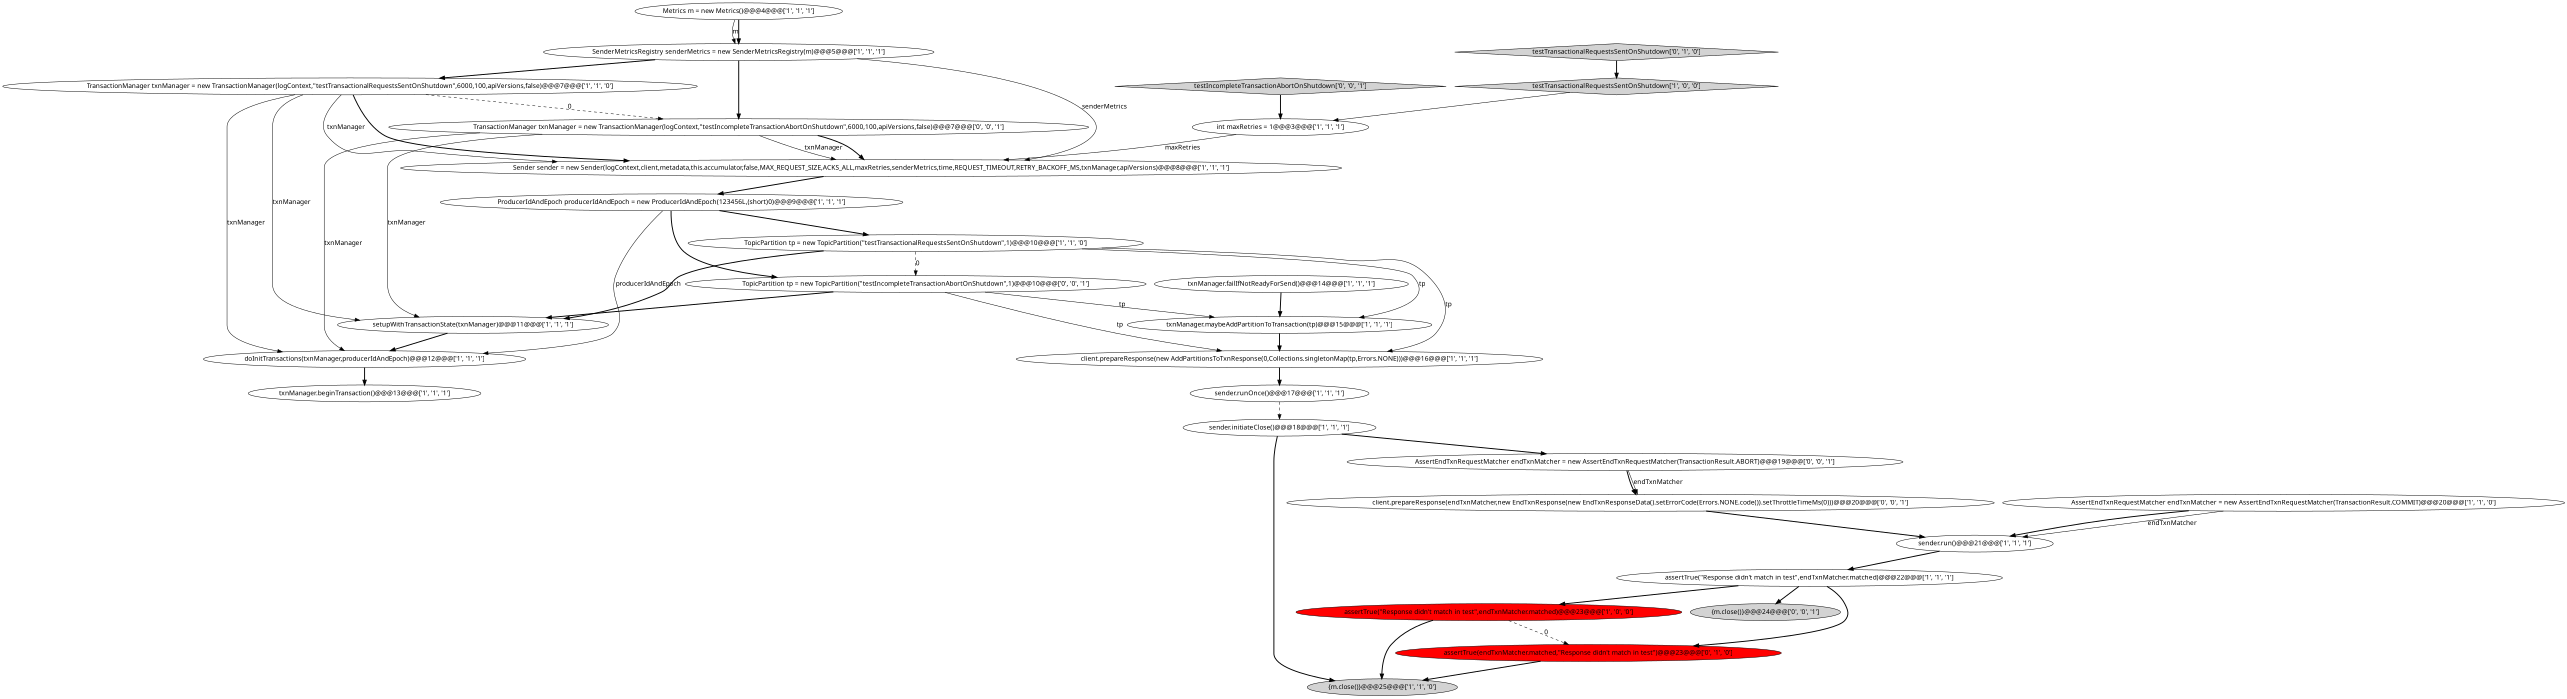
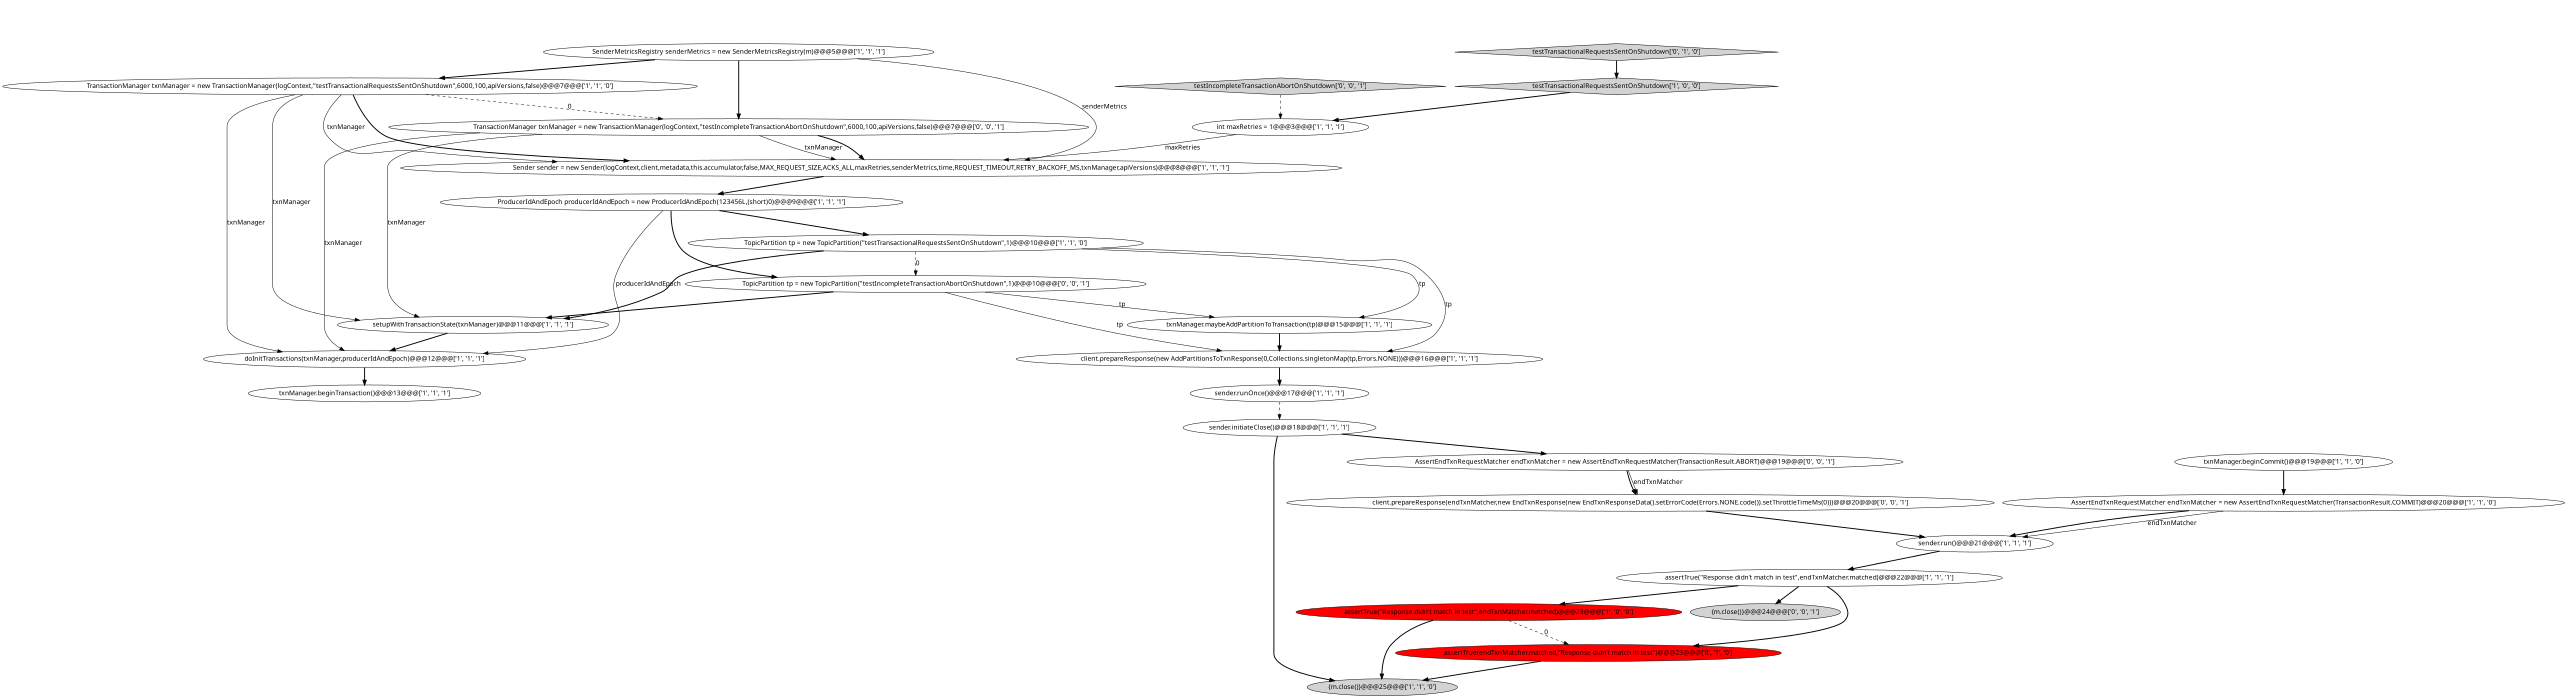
node "Metrics m = new Metrics()@@@4@@@['1', '1', '1']": removed
edge "testIncompleteTransactionAbortOnShutdown['0', '0', '1']" -> "int maxRetries = 1@@@3@@@['1', '1', '1']": style bold -> dashed
edge "testTransactionalRequestsSentOnShutdown['1', '0', '0']" -> "int maxRetries = 1@@@3@@@['1', '1', '1']": style solid -> bold
node "txnManager.failIfNotReadyForSend()@@@14@@@['1', '1', '1']": removed
node "txnManager.beginCommit()@@@19@@@['1', '1', '0']": added
